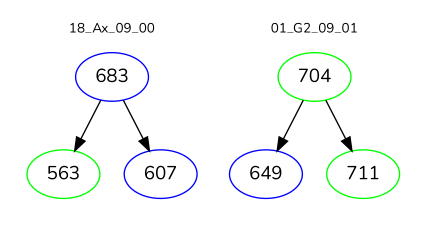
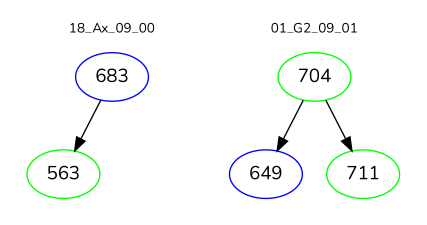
node "607": removed
